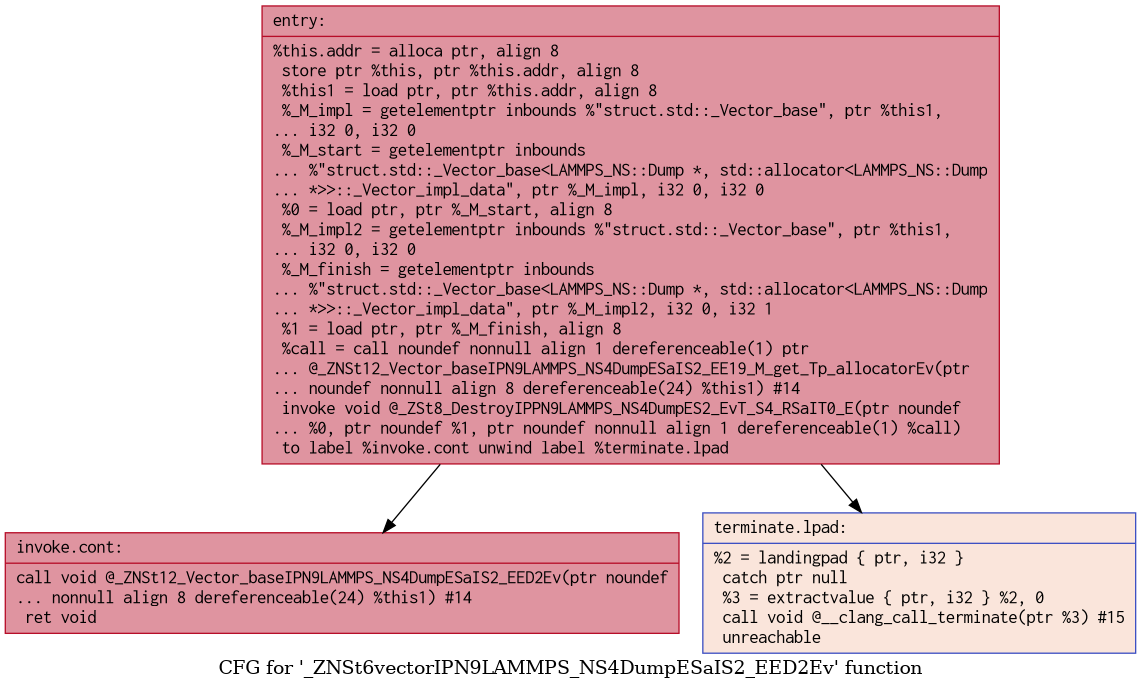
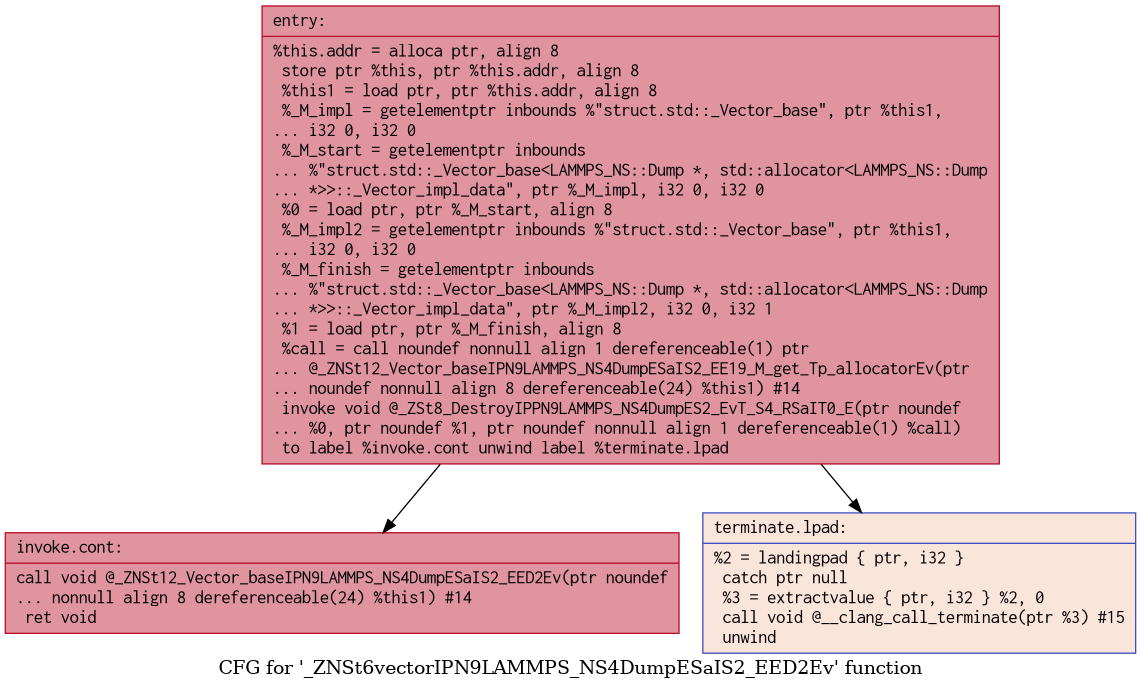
node "terminate.lpad:": text "unreachable" -> "unwind"
